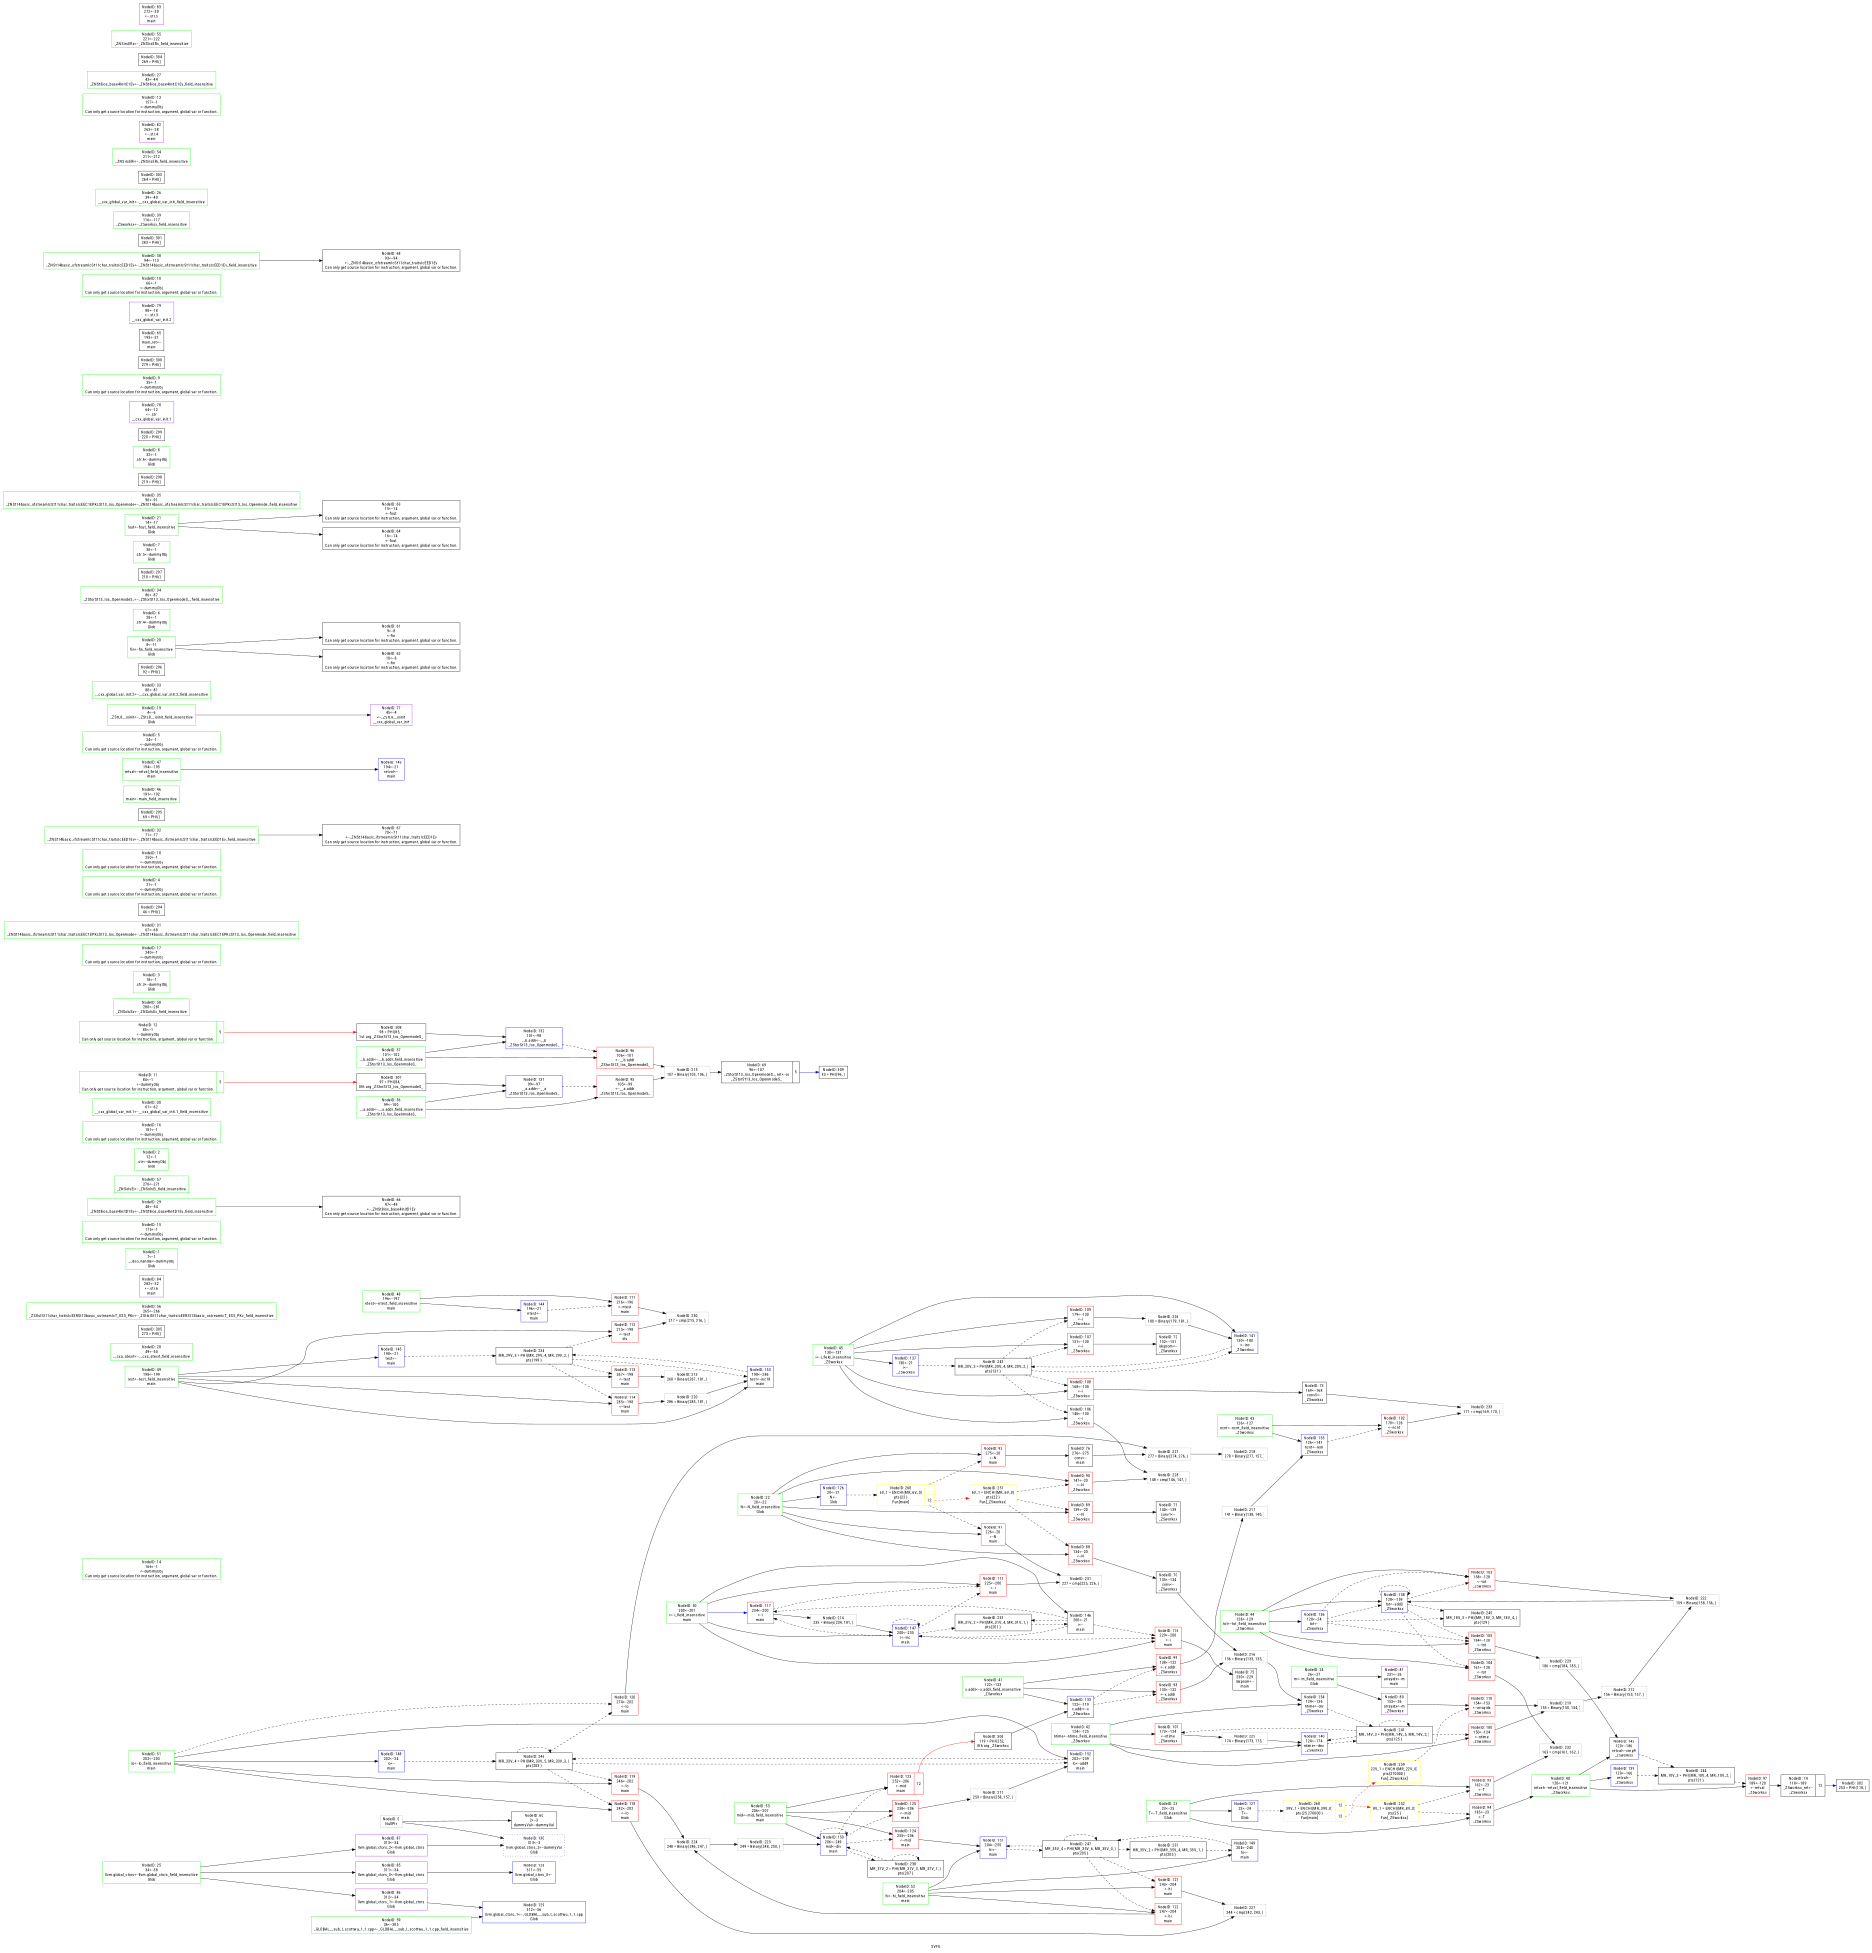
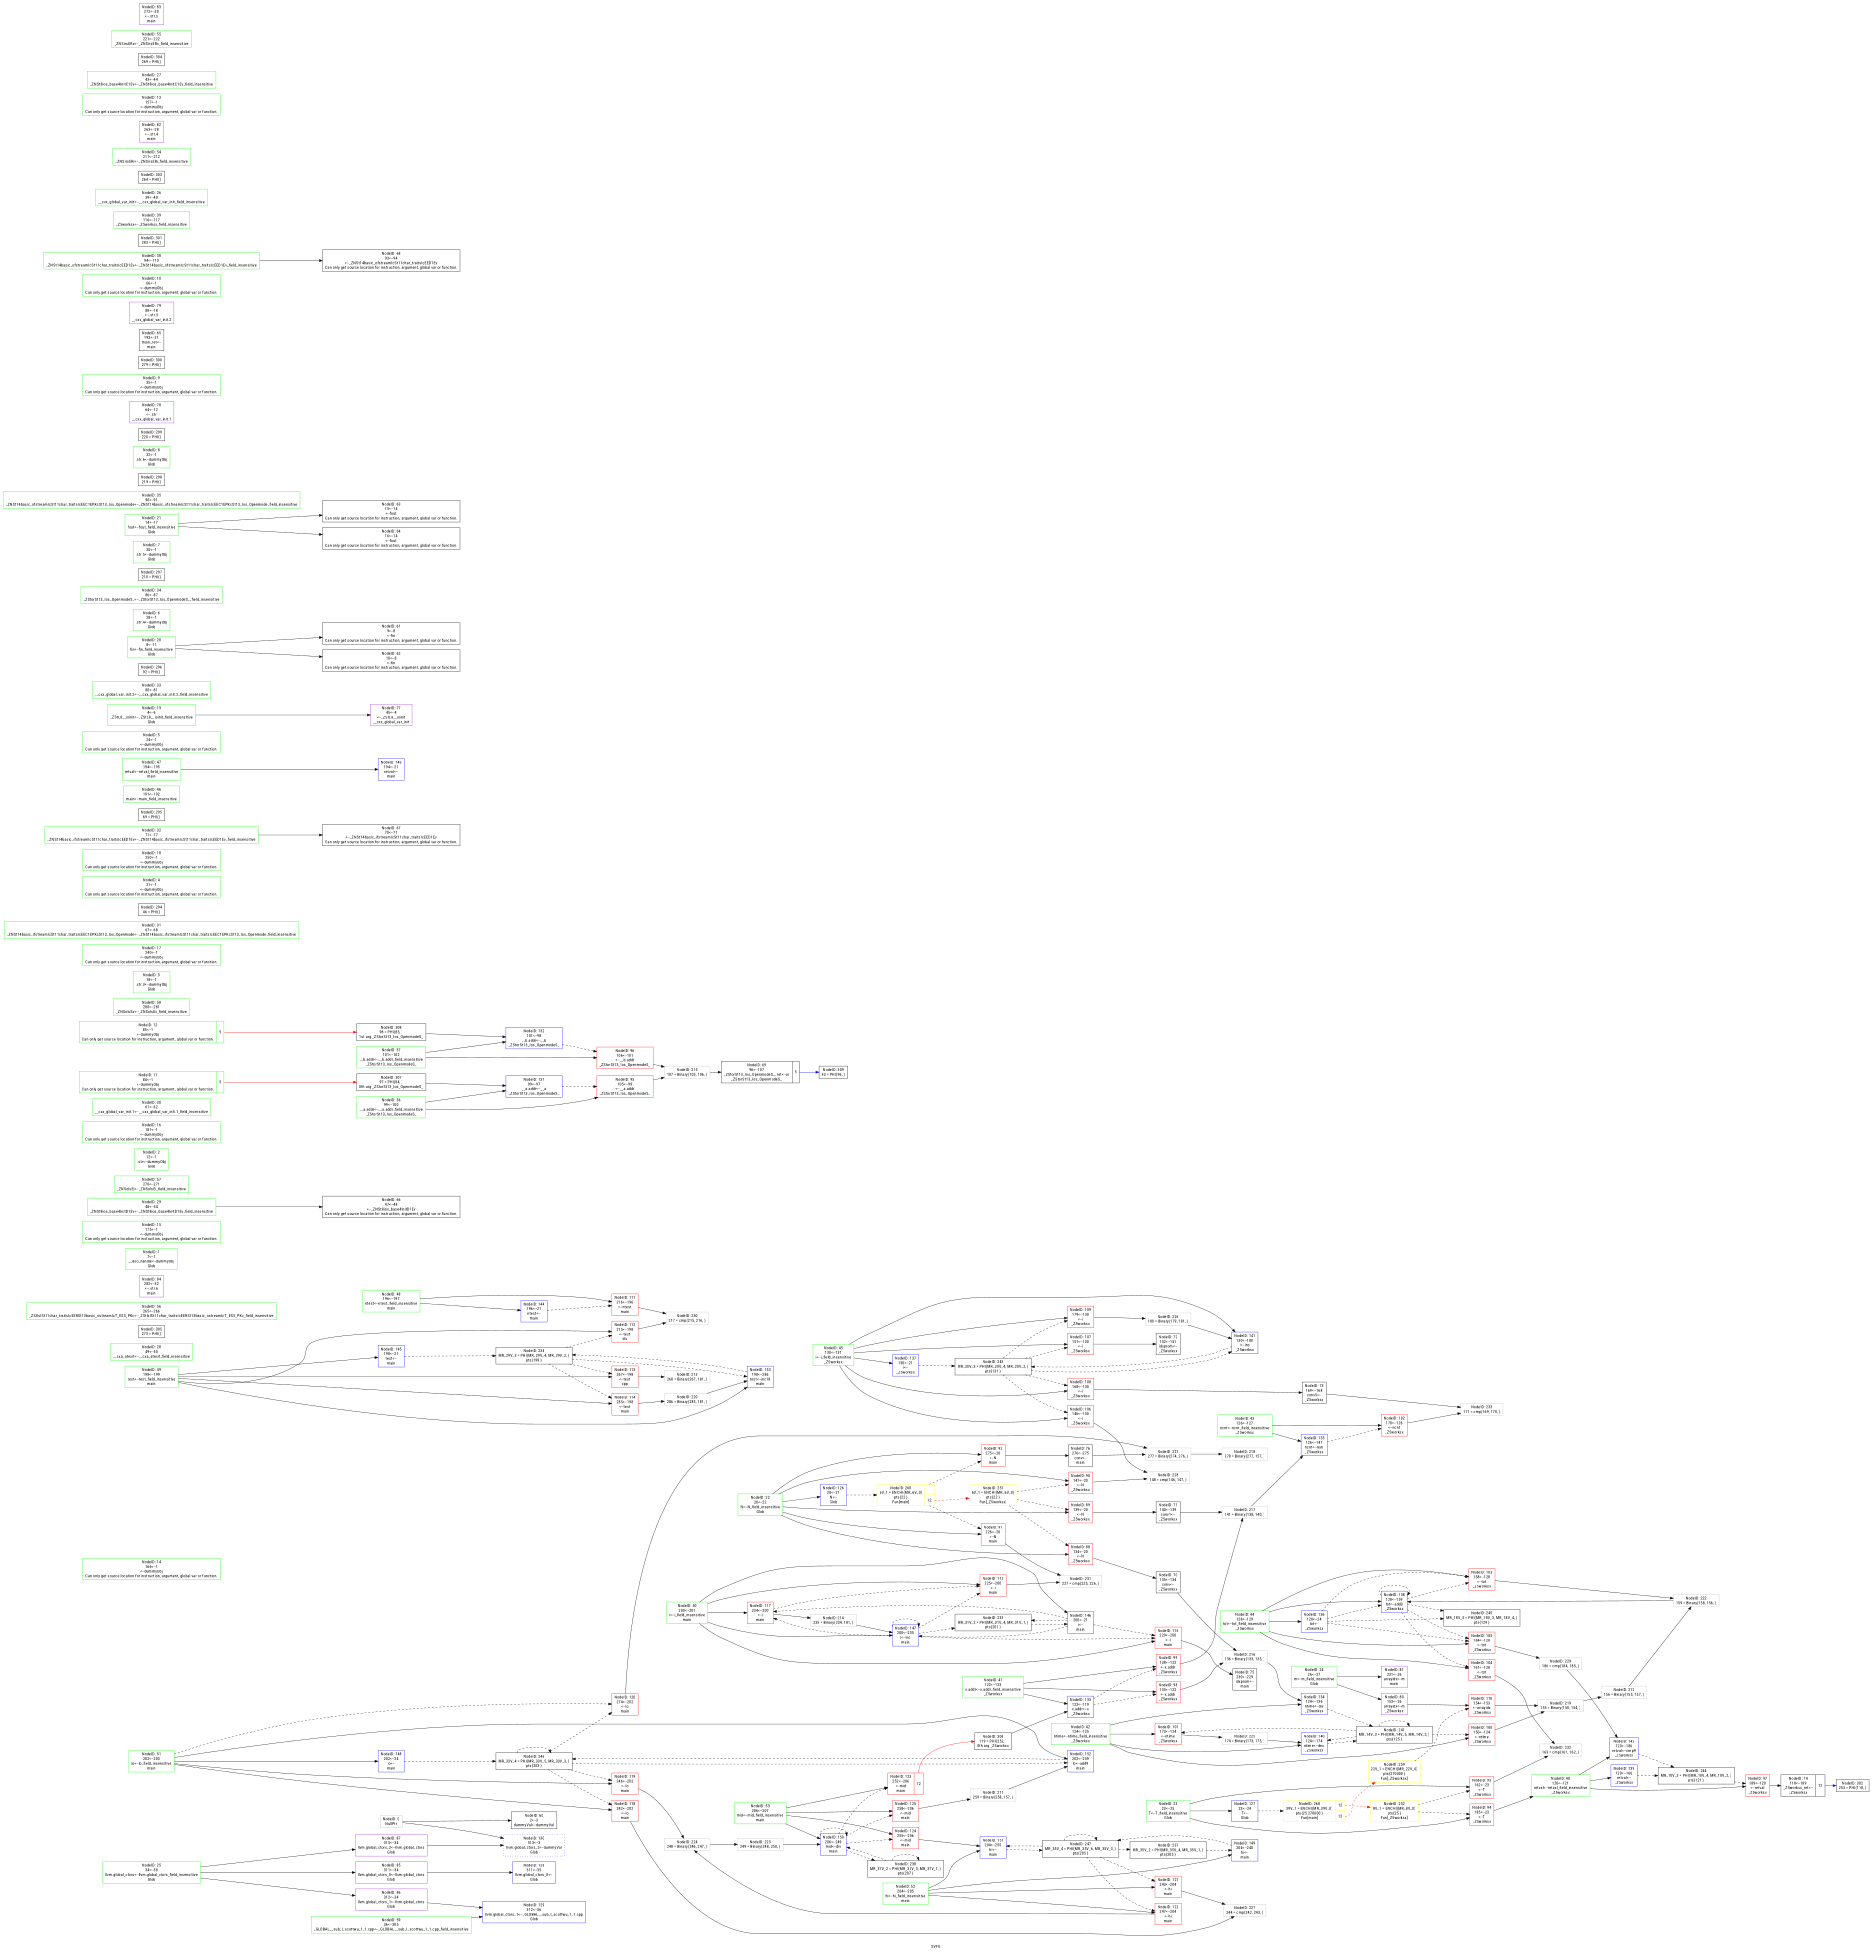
node "NodeID: 113": text "main" -> "cpp"
edge "NodeID: 71" -> "NodeID: 217": added
edge "NodeID: 50" -> "NodeID: 117": color blue -> black
